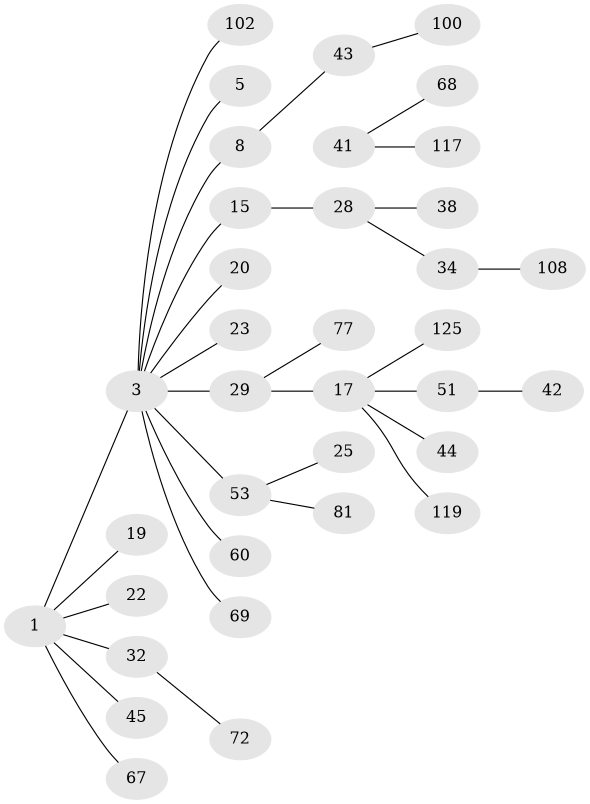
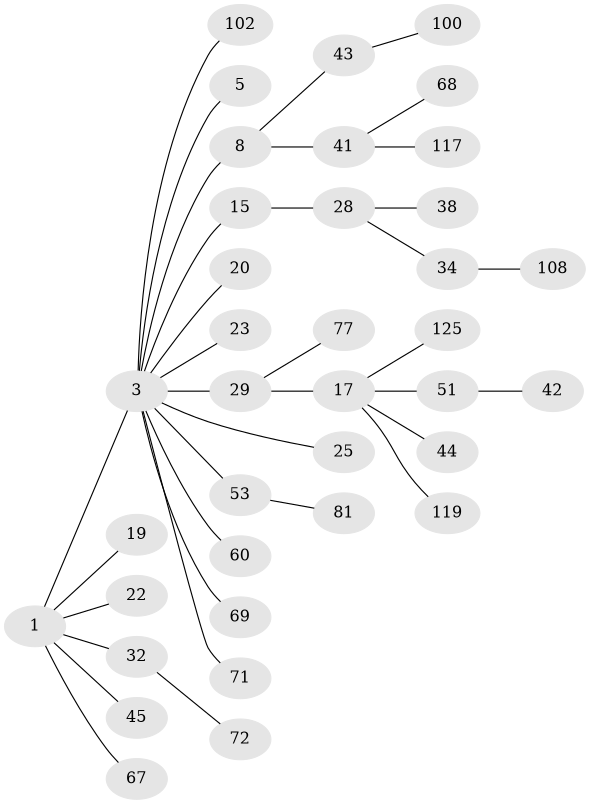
edge "8" -- "41": added
edge "25" -- "53": now "25" -- "3"
node "71": added
